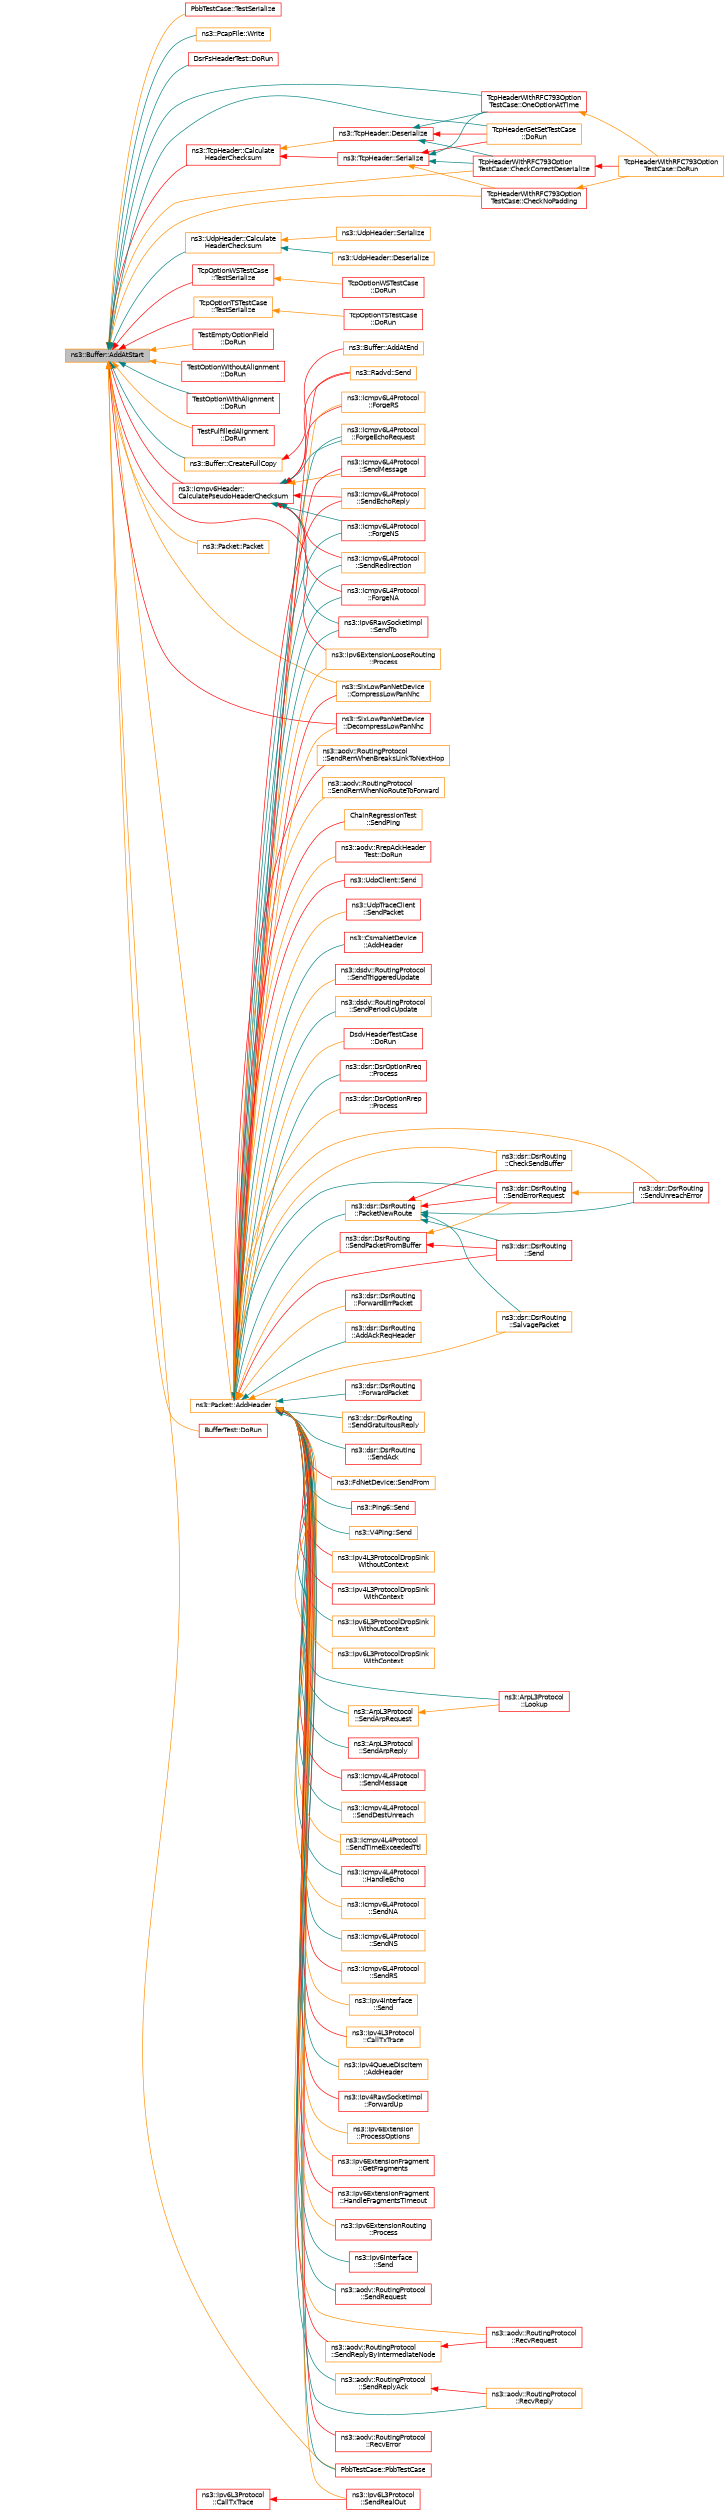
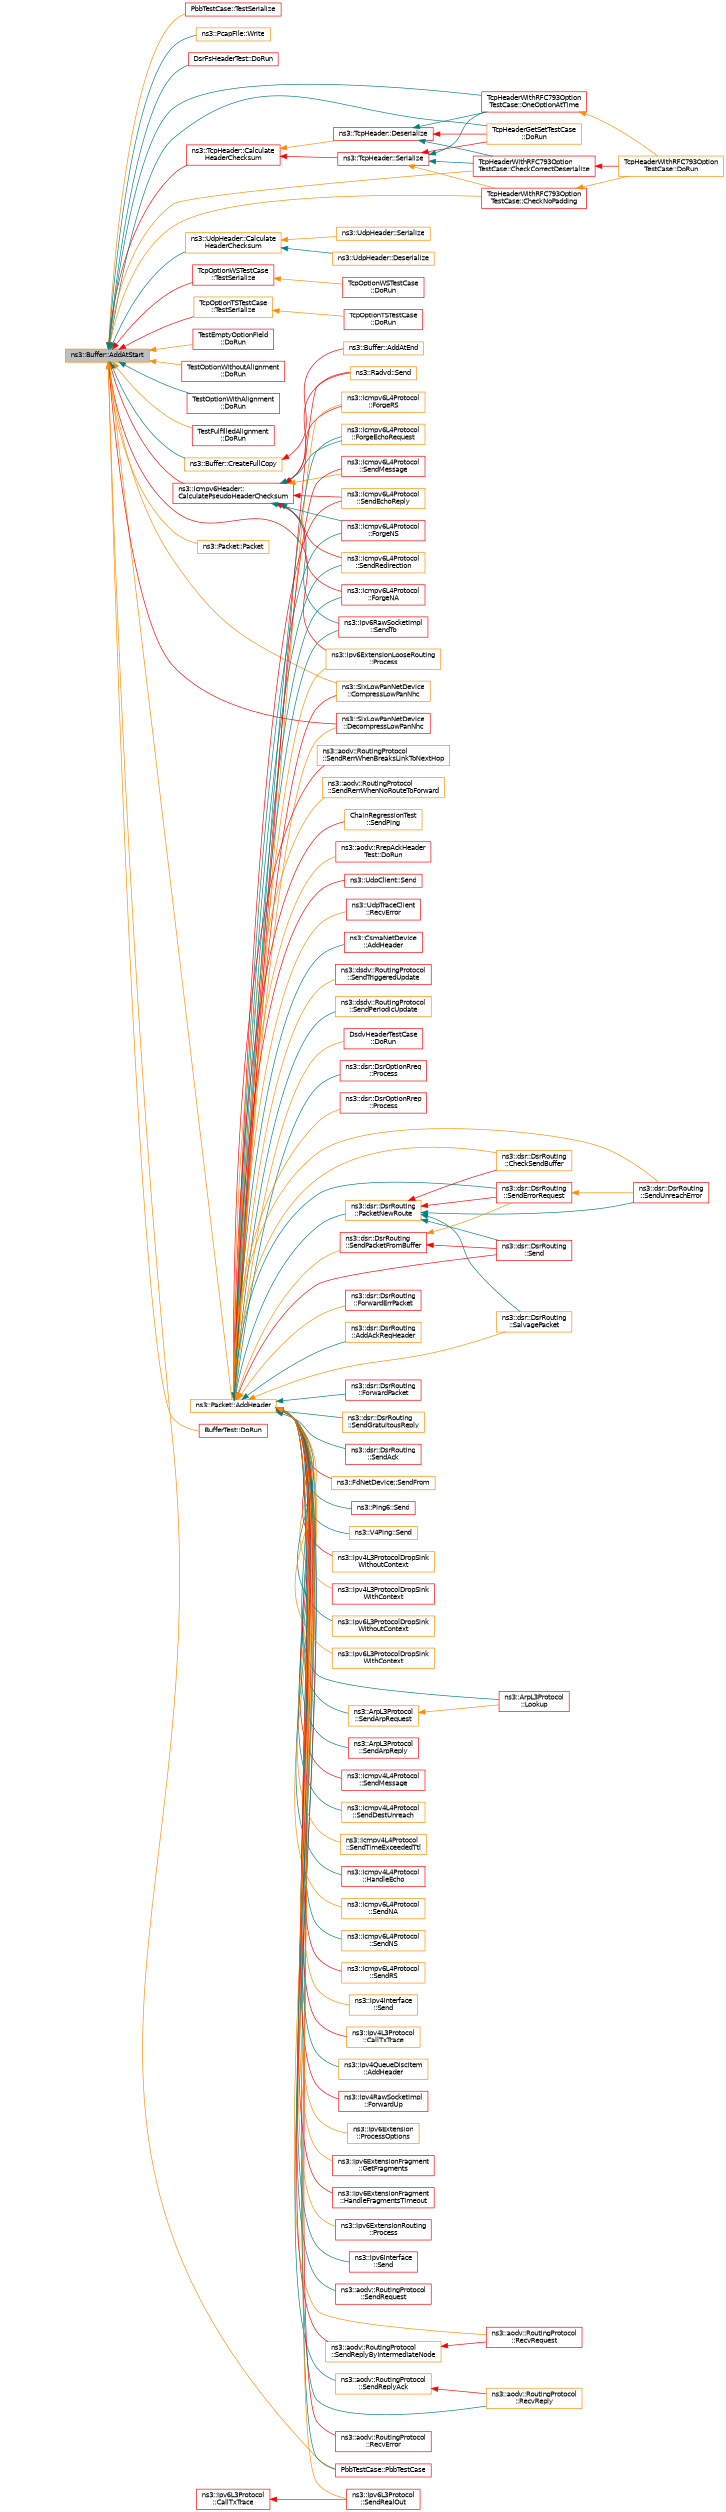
node "ns3::UdpTraceClient ::SendPacket": label "ns3::UdpTraceClient ::SendPacket" -> "ns3::UdpTraceClient ::RecvError"
edge "ns3::Ipv4L3ProtocolDropSink WithContext" -> "ns3::Packet::AddHeader": color red -> darkorange
